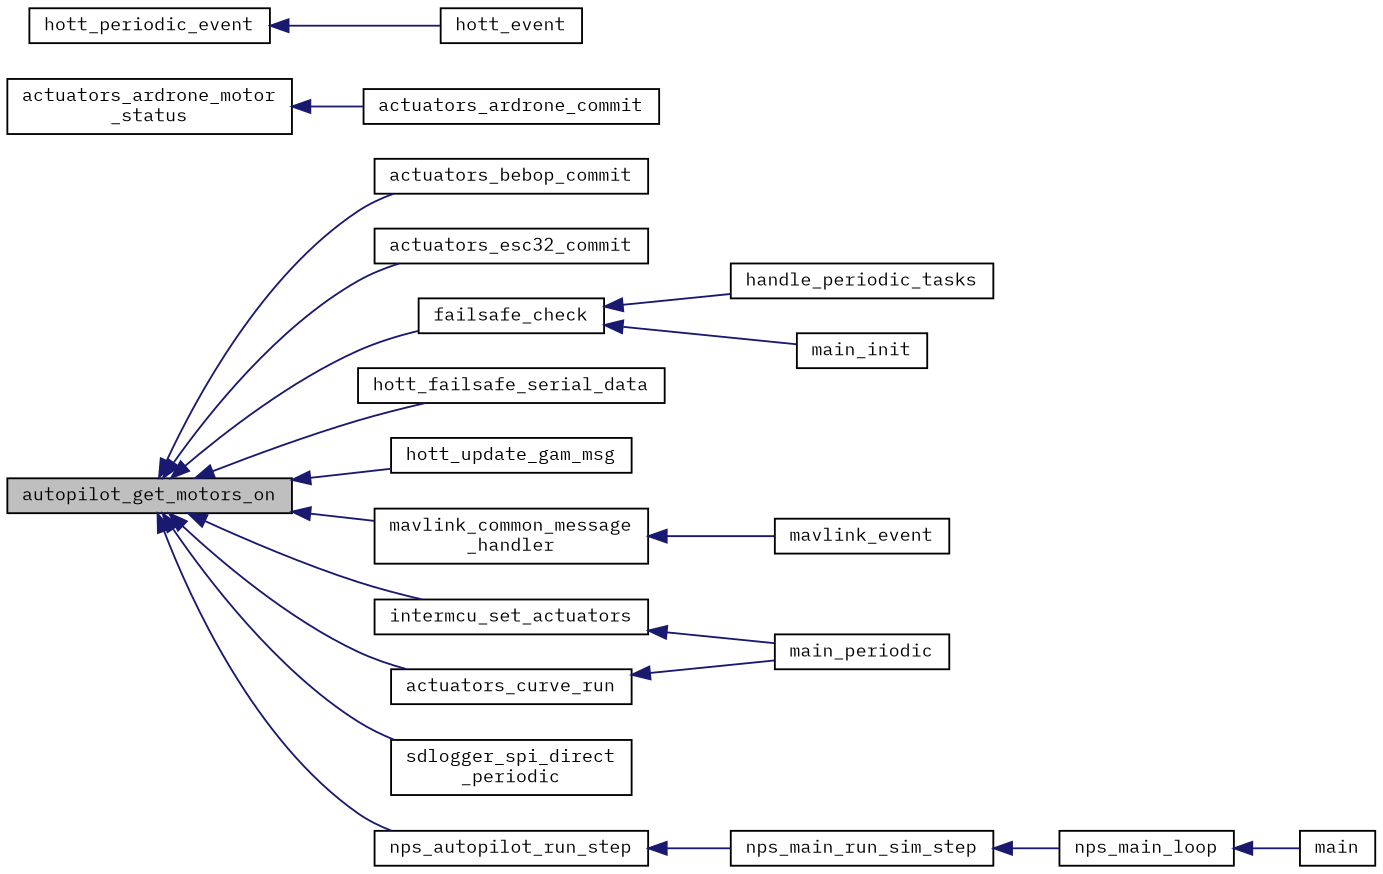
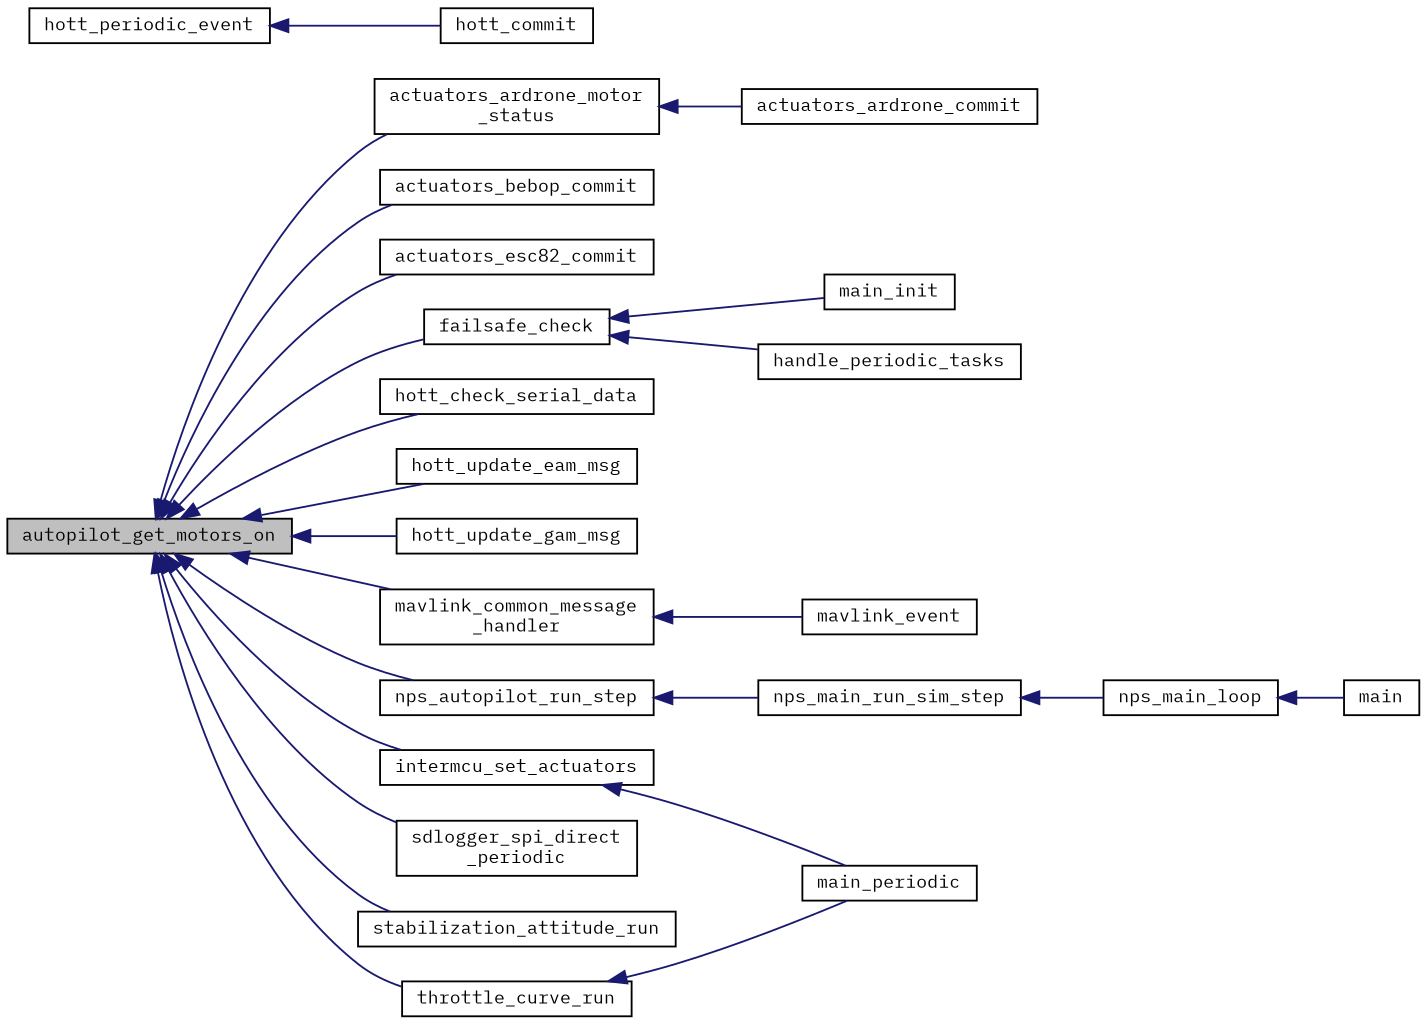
node "hott_event": label "hott_event" -> "hott_commit"
node "actuators_esc32_commit": label "actuators_esc32_commit" -> "actuators_esc82_commit"
edge "actuators_ardrone_motor _status" -> "autopilot_get_motors_on": added
node "hott_failsafe_serial_data": label "hott_failsafe_serial_data" -> "hott_check_serial_data"
node "hott_update_eam_msg": added
node "actuators_curve_run": label "actuators_curve_run" -> "throttle_curve_run"
node "stabilization_attitude_run": added
